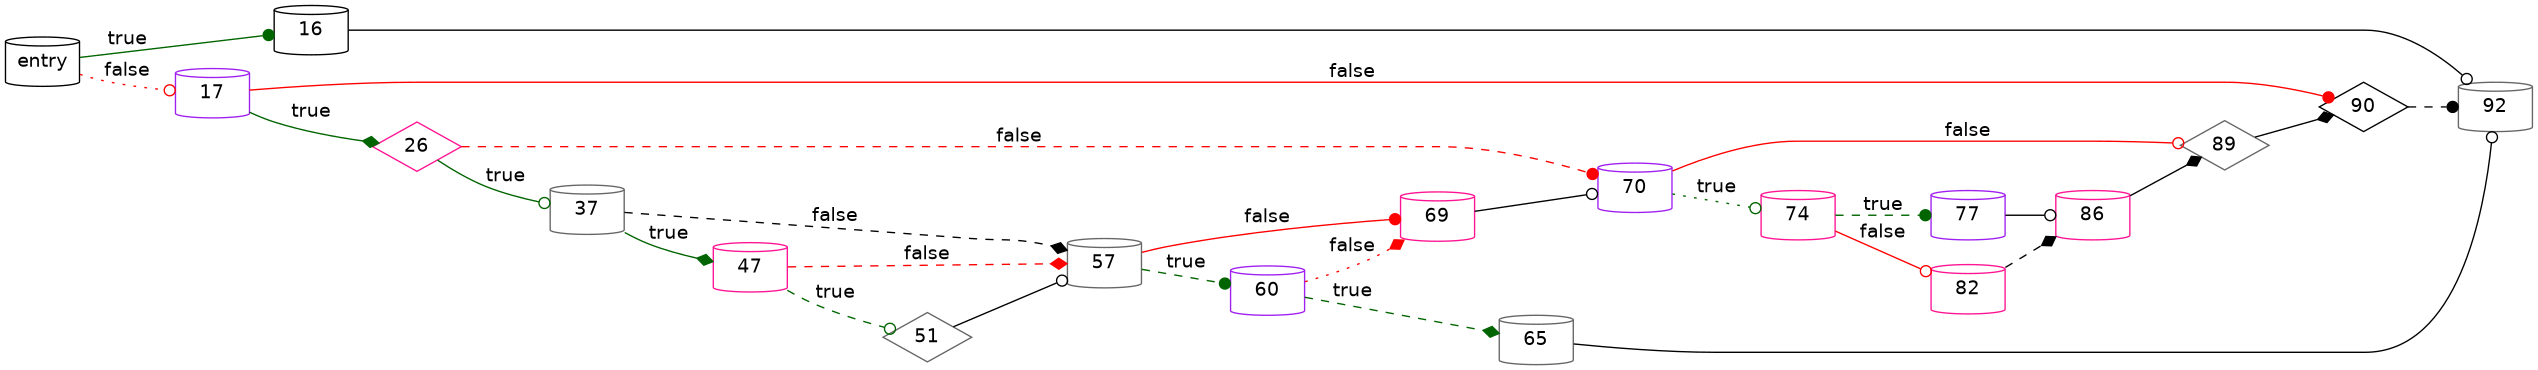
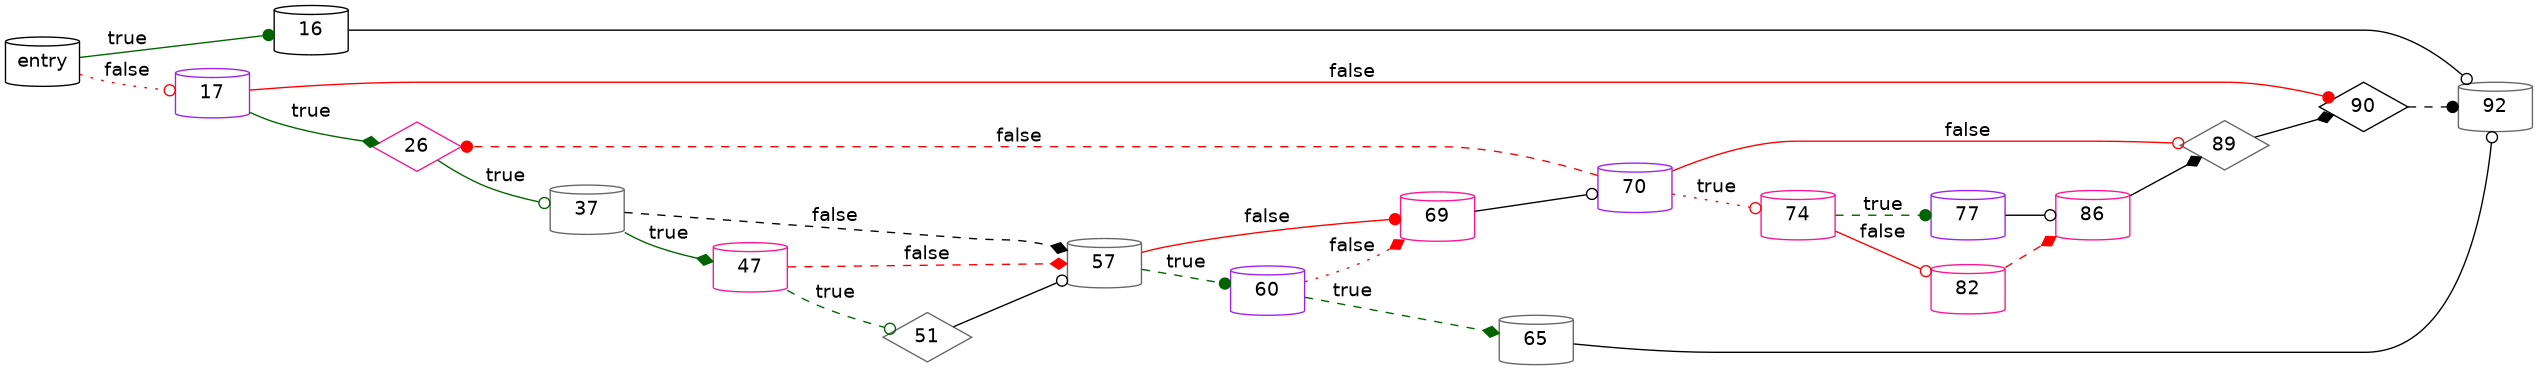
edge "26" -> "70": reversed
edge "70" -> "74": color darkgreen -> red
edge "82" -> "86": color black -> red
